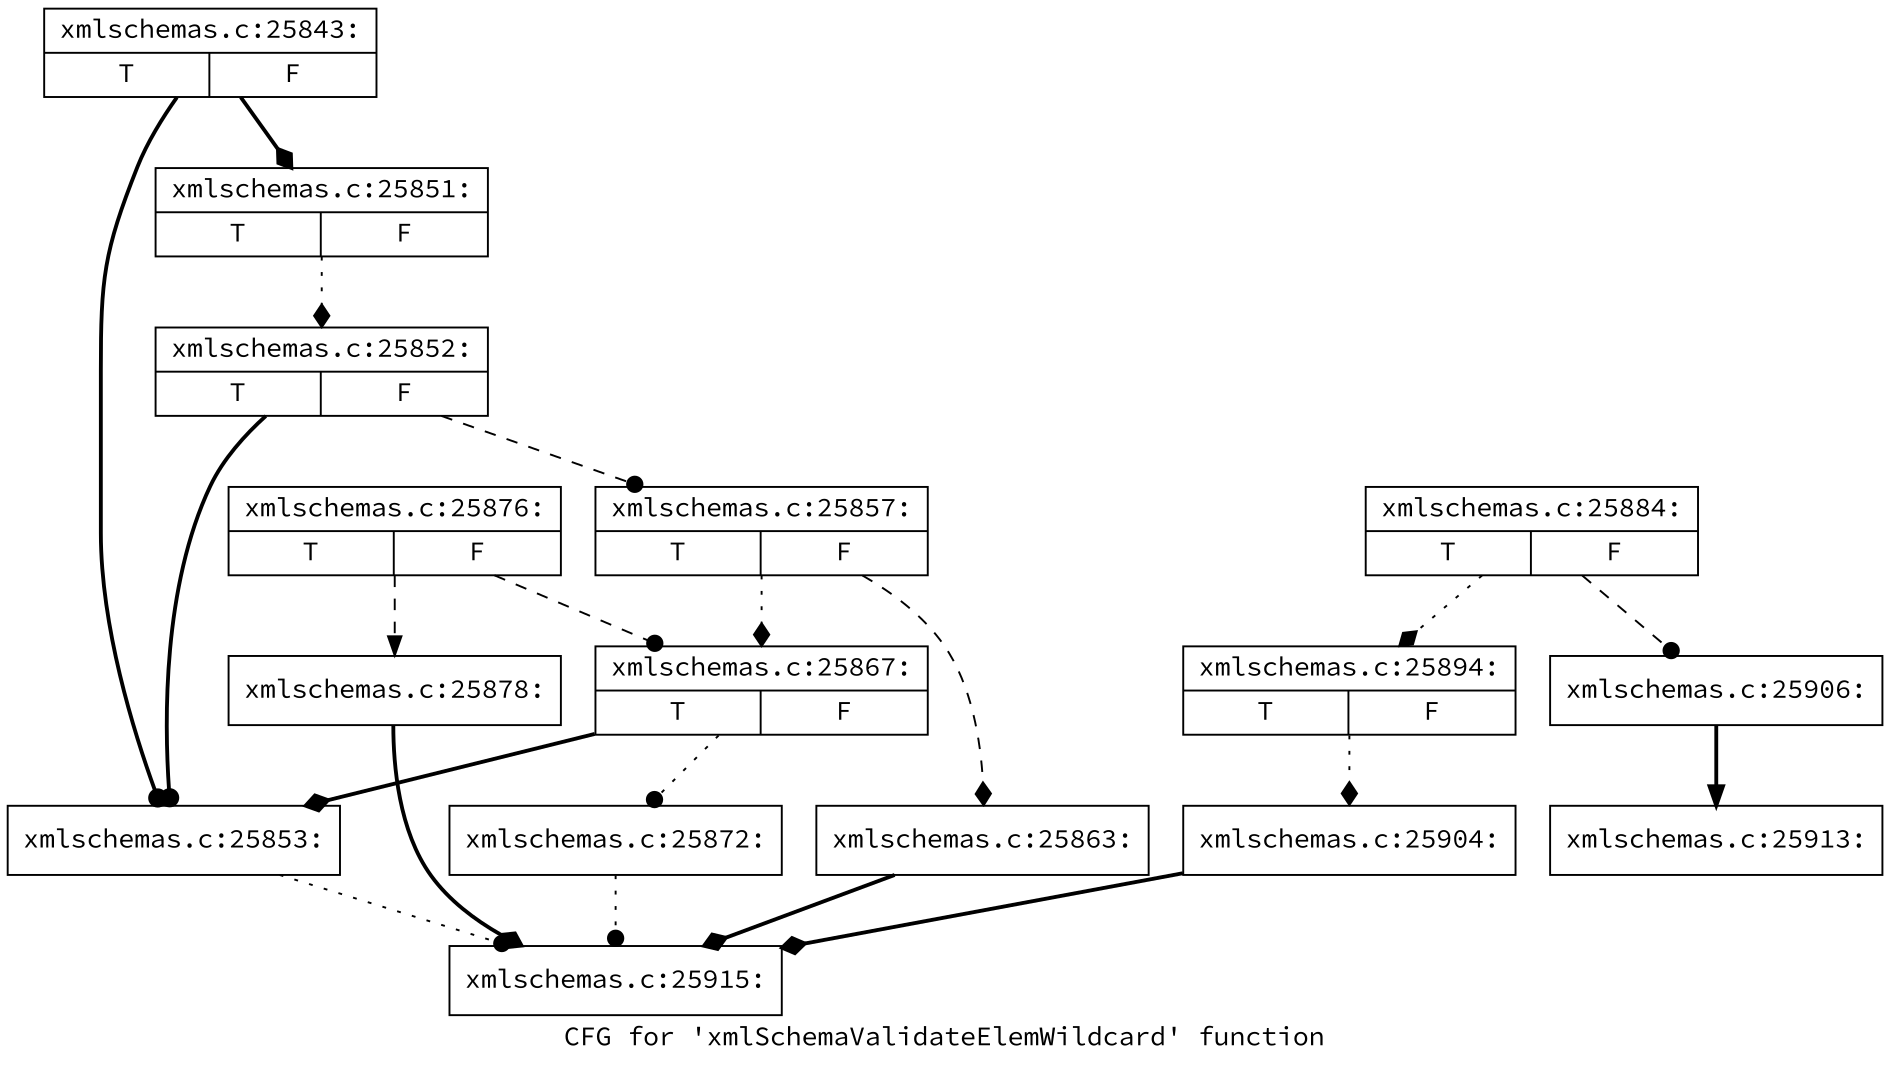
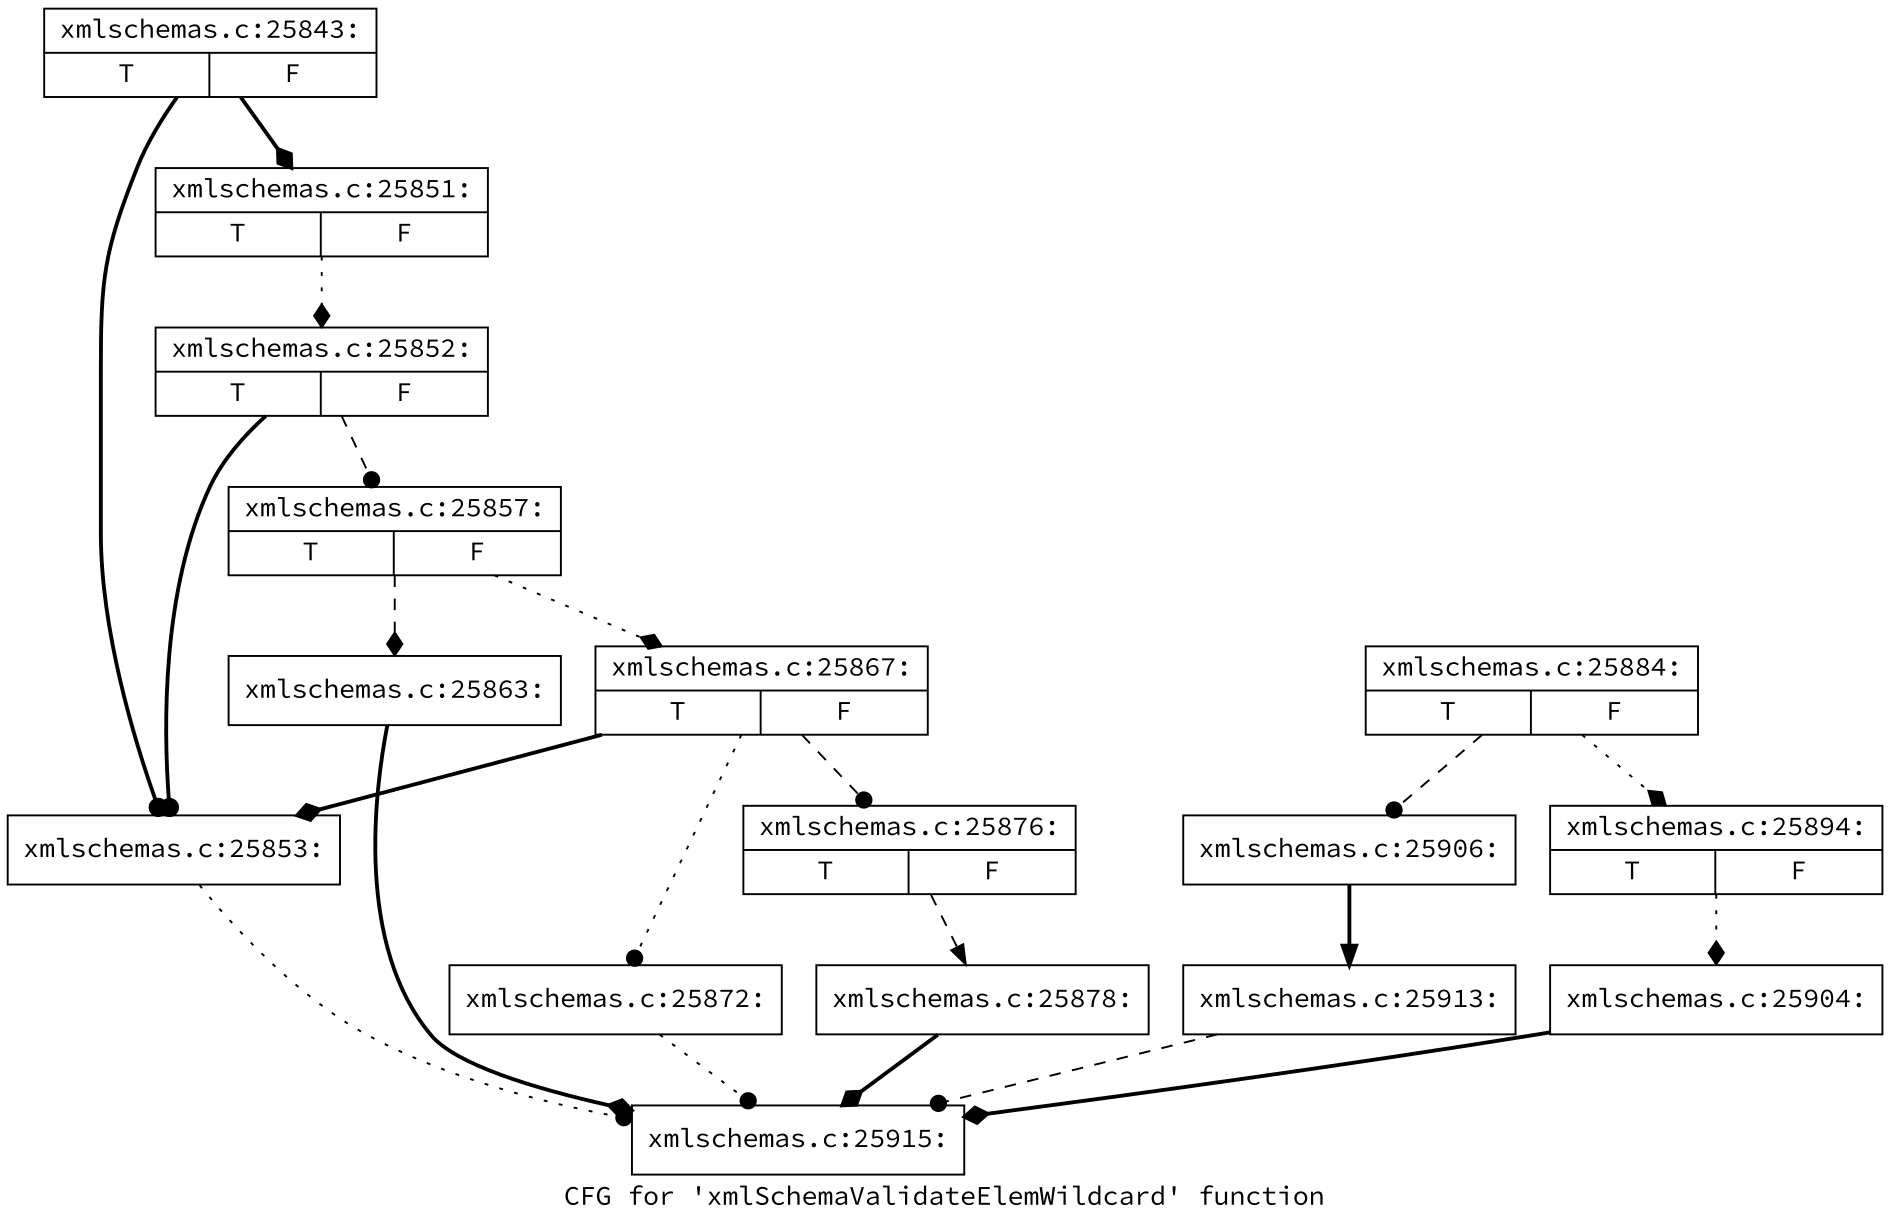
edge "xmlschemas.c:25876:" -> "xmlschemas.c:25867:": reversed
edge "xmlschemas.c:25913:" -> "xmlschemas.c:25915:": added
